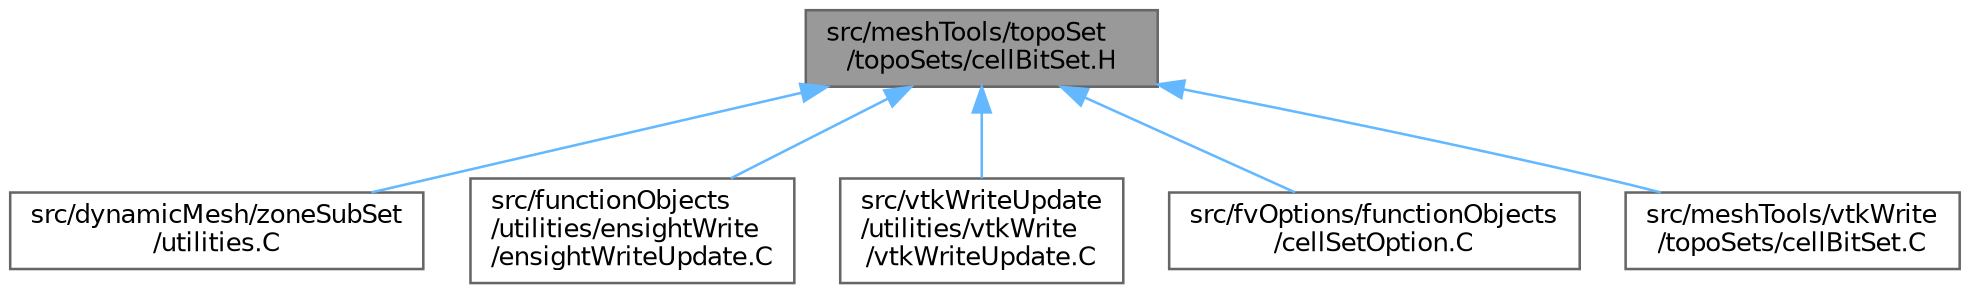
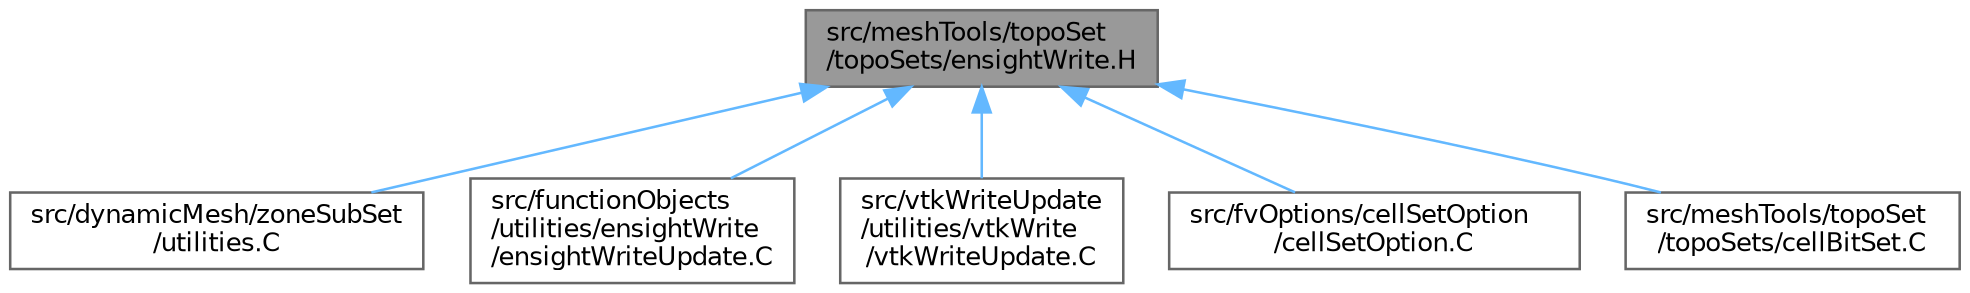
node "src/meshTools/topoSet /topoSets/cellBitSet.H": label "src/meshTools/topoSet /topoSets/cellBitSet.H" -> "src/meshTools/topoSet /topoSets/ensightWrite.H"
node "src/fvOptions/functionObjects /cellSetOption.C": label "src/fvOptions/functionObjects /cellSetOption.C" -> "src/fvOptions/cellSetOption /cellSetOption.C"
node "src/meshTools/vtkWrite /topoSets/cellBitSet.C": label "src/meshTools/vtkWrite /topoSets/cellBitSet.C" -> "src/meshTools/topoSet /topoSets/cellBitSet.C"
